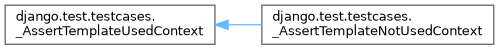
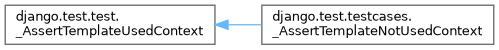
node "django.test.testcases. _AssertTemplateUsedContext": label "django.test.testcases. _AssertTemplateUsedContext" -> "django.test.test. _AssertTemplateUsedContext"
